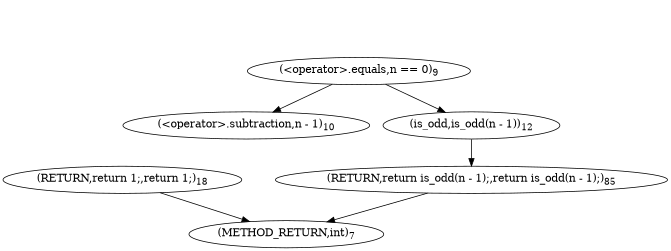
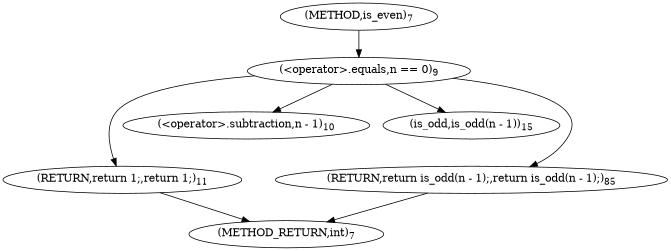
node "(METHOD,is_even)": added
edge "(<operator>.equals,n == 0)" -> "(RETURN,return 1;,return 1;)": added
node "(is_odd,is_odd(n - 1))": text "12" -> "15"
edge "(is_odd,is_odd(n - 1))" -> "(RETURN,return is_odd(n - 1);,return is_odd(n - 1);)": now "(<operator>.equals,n == 0)" -> "(RETURN,return is_odd(n - 1);,return is_odd(n - 1);)"
node "(RETURN,return 1;,return 1;)": text "18" -> "11"
